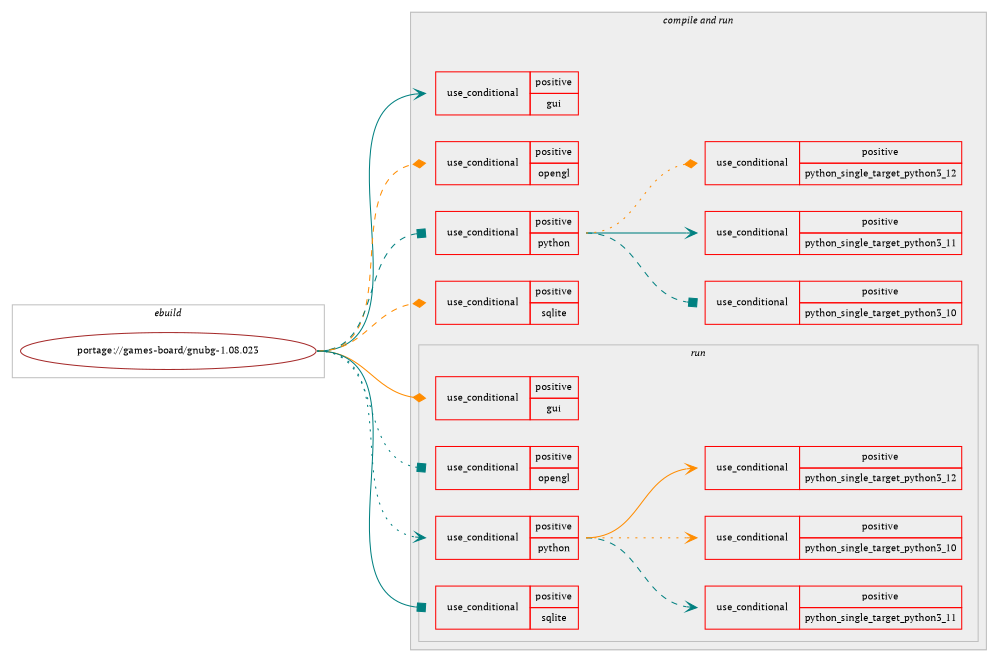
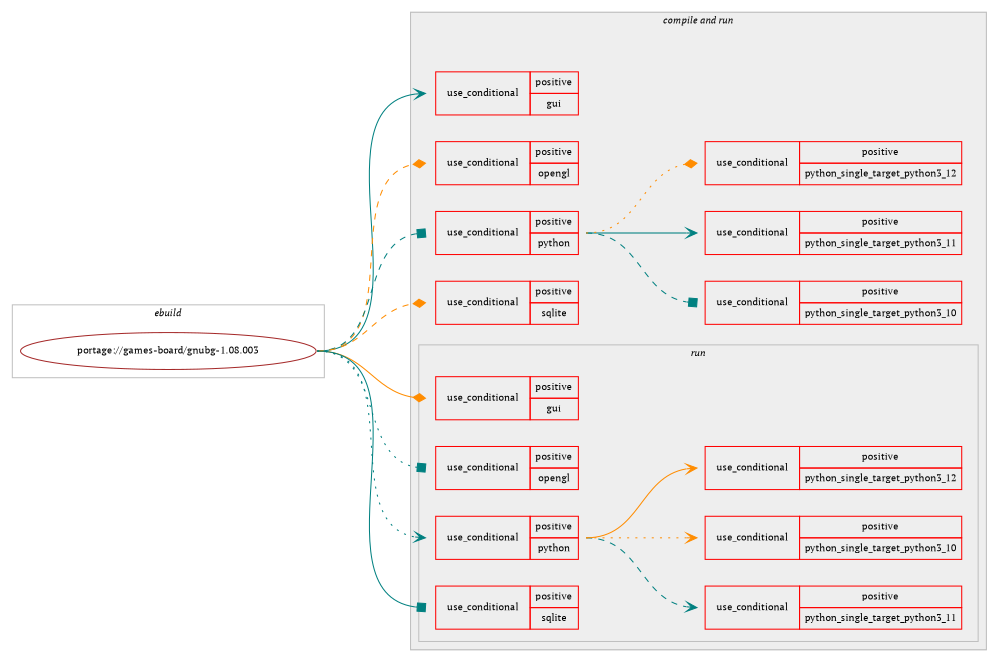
node "portage://games-board/gnubg-1.08.023": label "portage://games-board/gnubg-1.08.023" -> "portage://games-board/gnubg-1.08.003"
